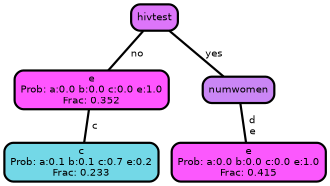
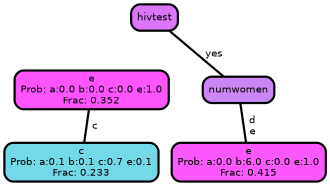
edge "hivtest" -- "e Prob: a:0.0 b:0.0 c:0.0 e:1.0 Frac: 0.352": removed, label "no"
node "c Prob: a:0.1 b:0.1 c:0.7 e:0.2 Frac: 0.233": label "c Prob: a:0.1 b:0.1 c:0.7 e:0.2 Frac: 0.233" -> "c Prob: a:0.1 b:0.1 c:0.7 e:0.1 Frac: 0.233"
node "e Prob: a:0.0 b:0.0 c:0.0 e:1.0 Frac: 0.415": label "e Prob: a:0.0 b:0.0 c:0.0 e:1.0 Frac: 0.415" -> "e Prob: a:0.0 b:6.0 c:0.0 e:1.0 Frac: 0.415"
